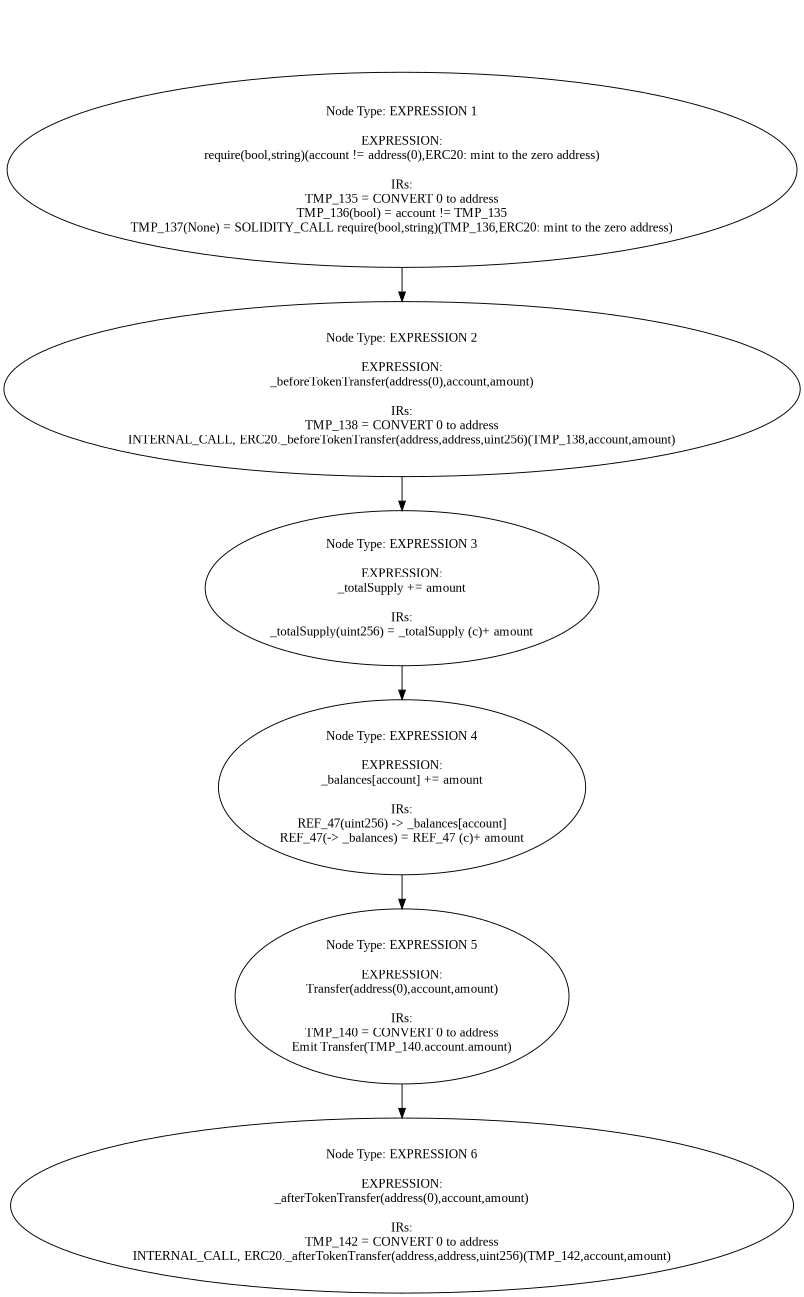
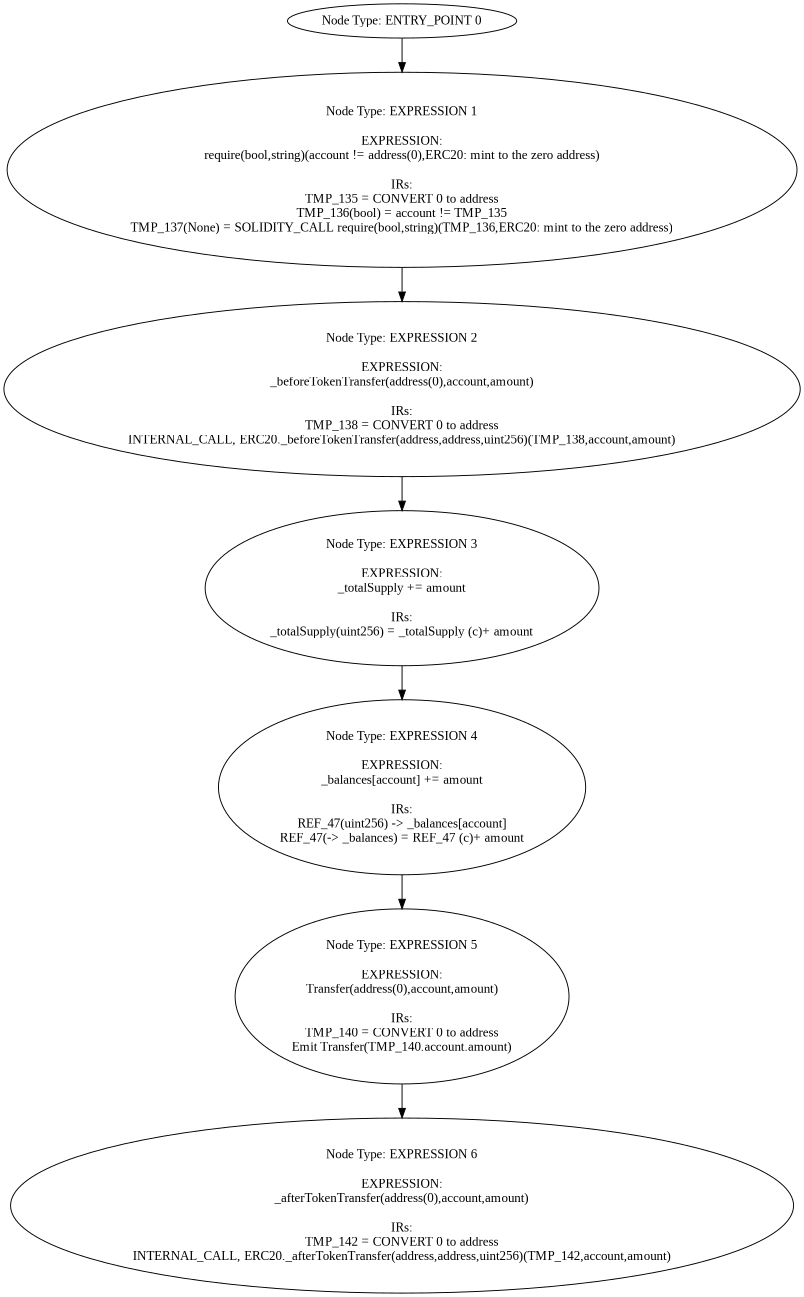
node "Node Type: ENTRY_POINT 0": added
